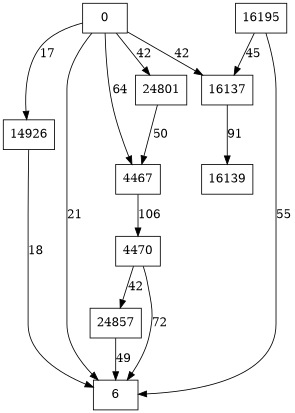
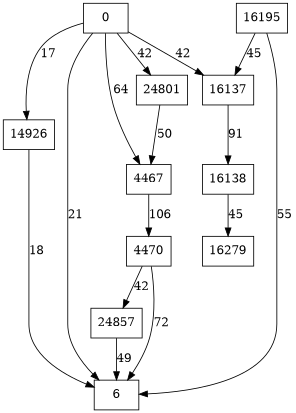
node "16139": label "16139" -> "16138"
node "16279": added
